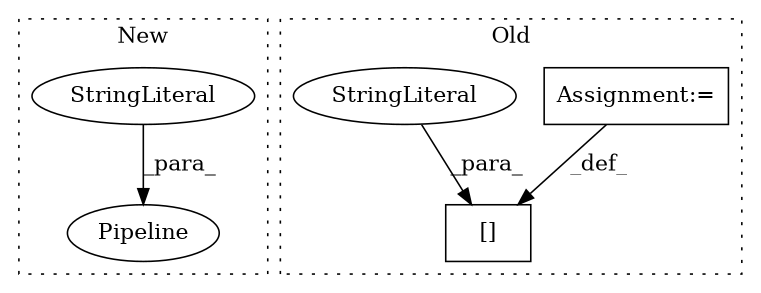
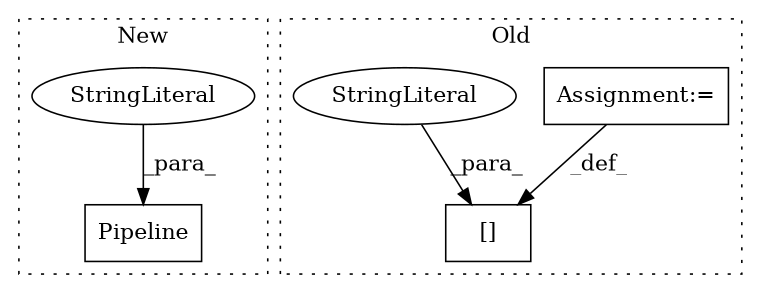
node "Pipeline": shape ellipse -> box
